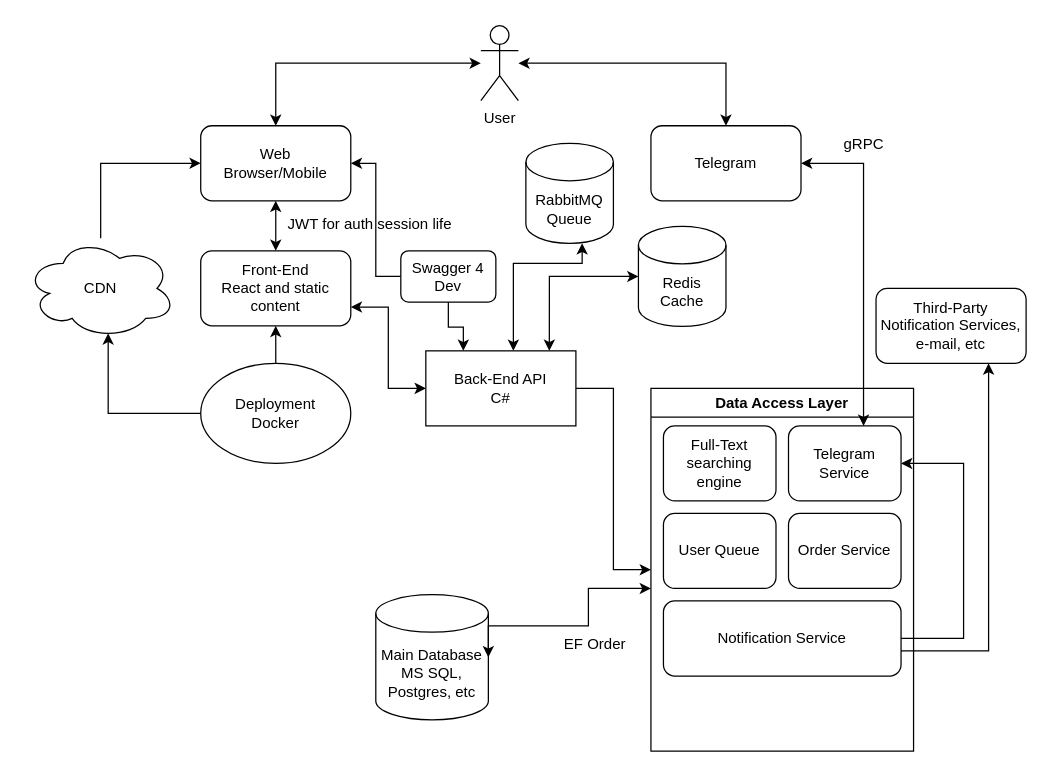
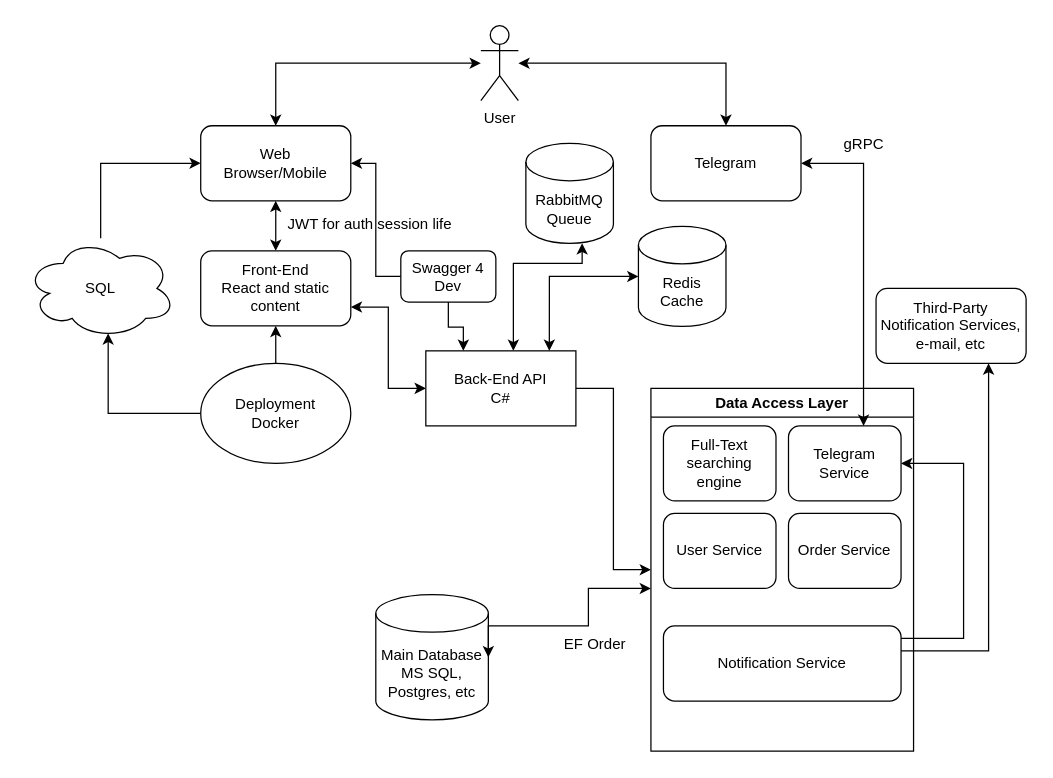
node "CDN": label "CDN" -> "SQL"
node "User Queue": label "User Queue" -> "User Service"
node "Notification Service": moved (782, 638) -> (782, 663)
